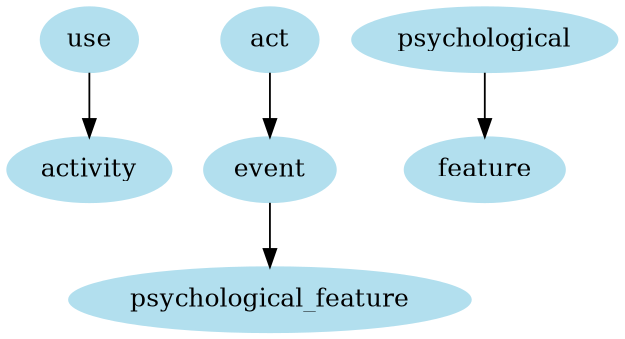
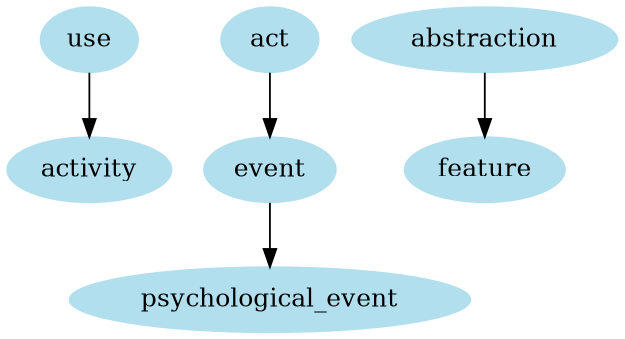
node "psychological": label "psychological" -> "abstraction"
node "psychological_feature": label "psychological_feature" -> "psychological_event"
